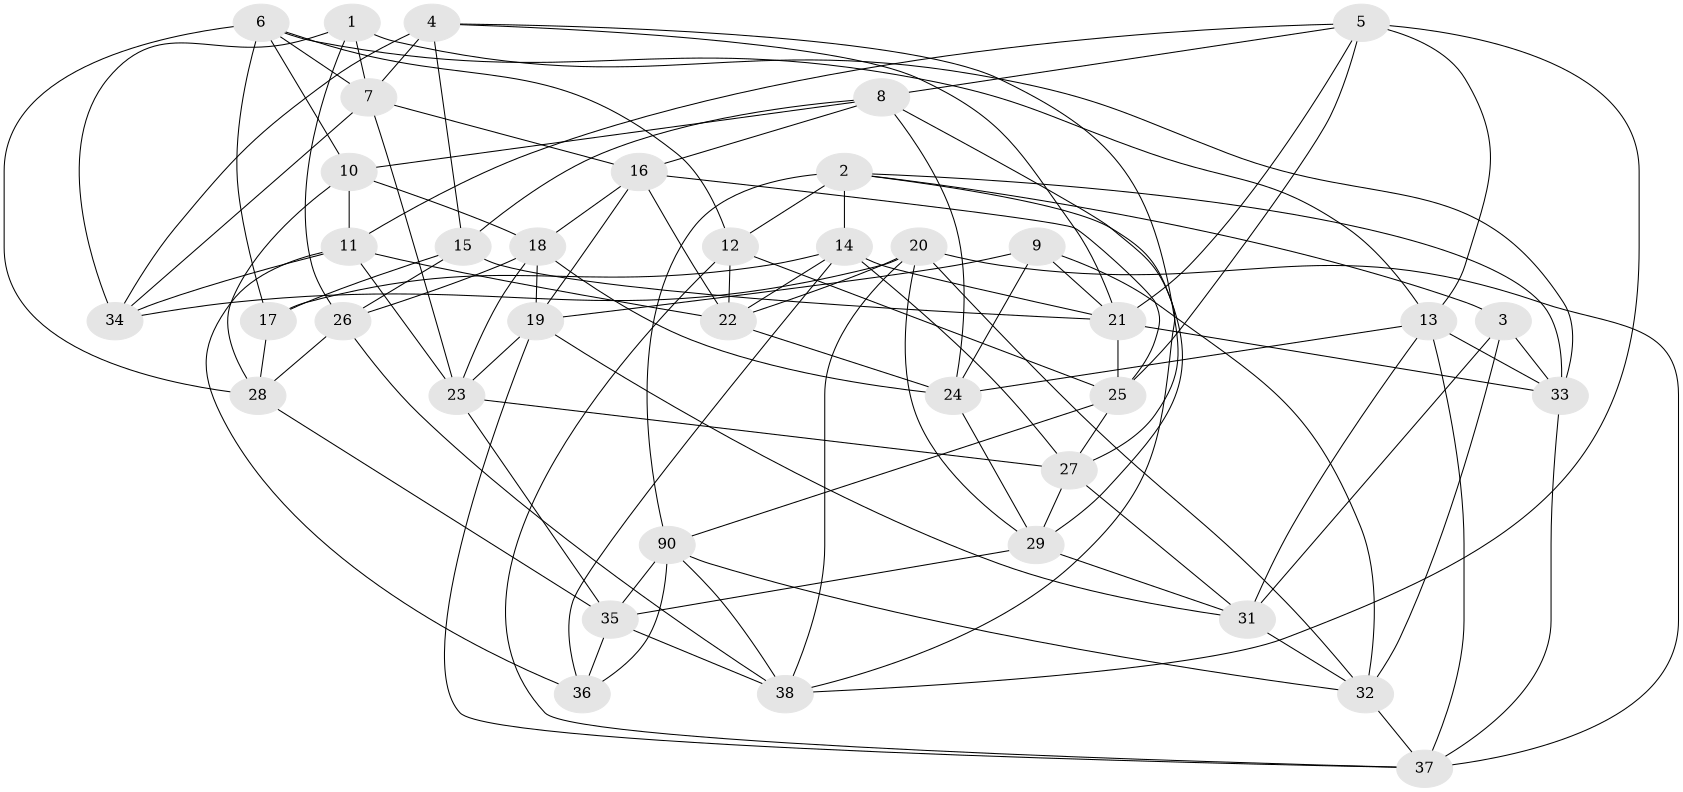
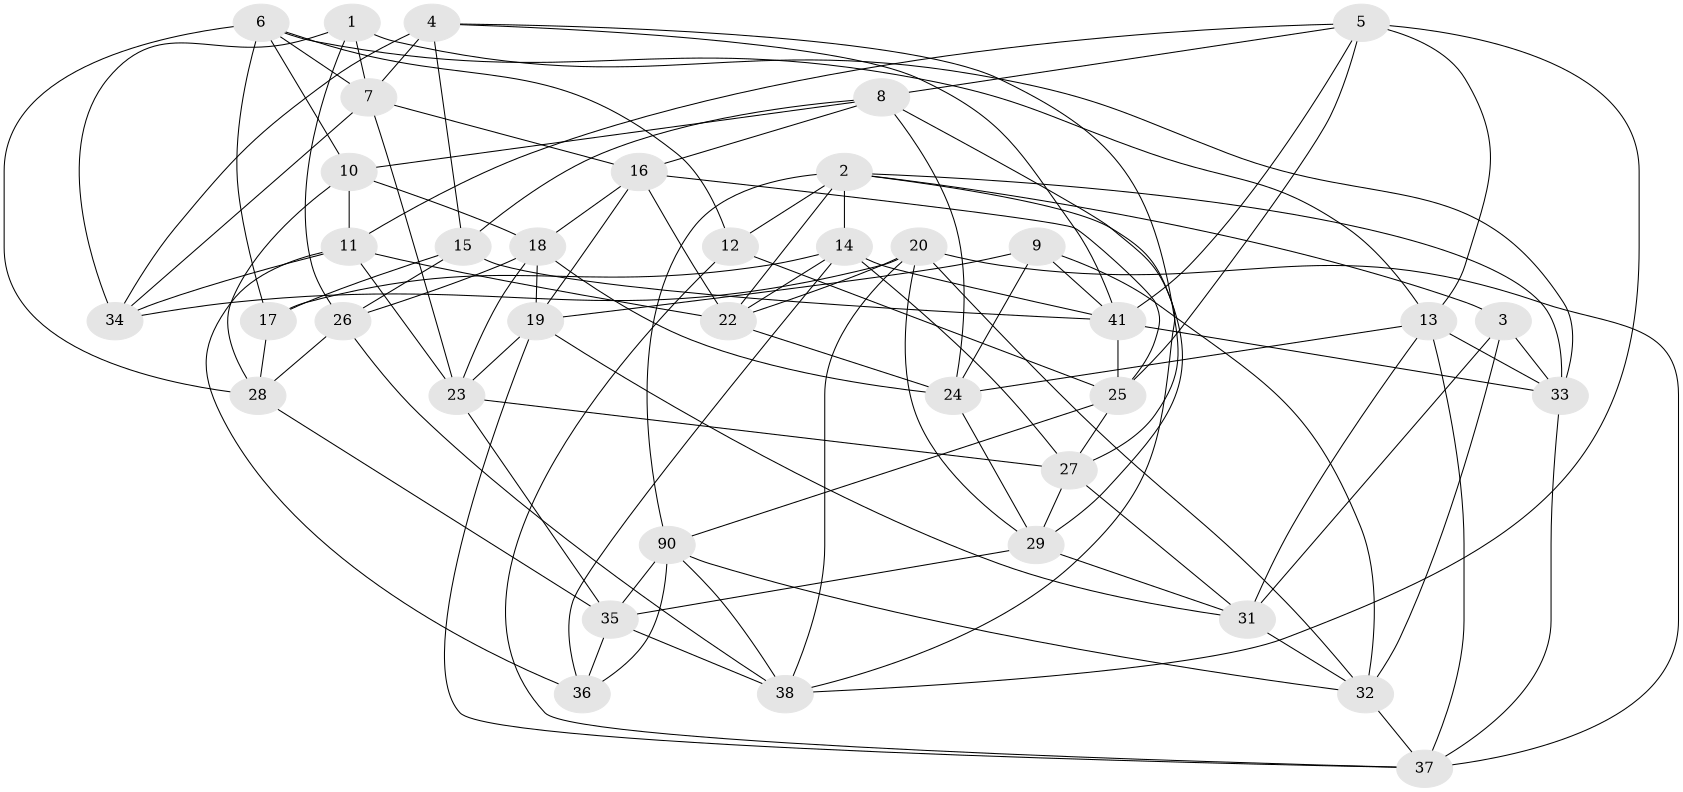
edge "12" -- "22": now "2" -- "22"
node "21": label "21" -> "41"
